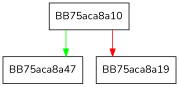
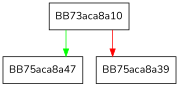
node "BB75aca8a10": label "BB75aca8a10" -> "BB73aca8a10"
node "BB75aca8a19": label "BB75aca8a19" -> "BB75aca8a39"
